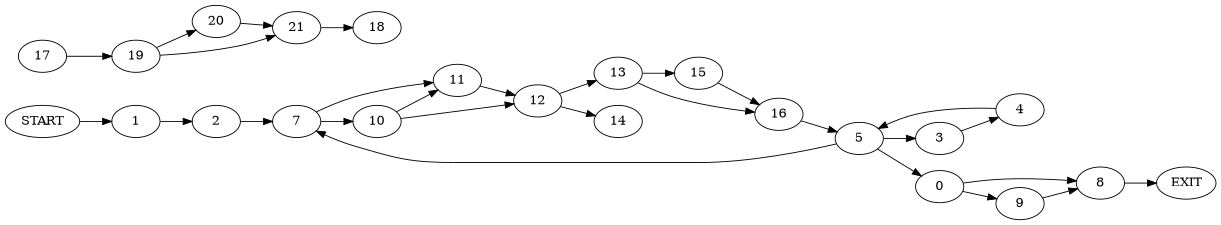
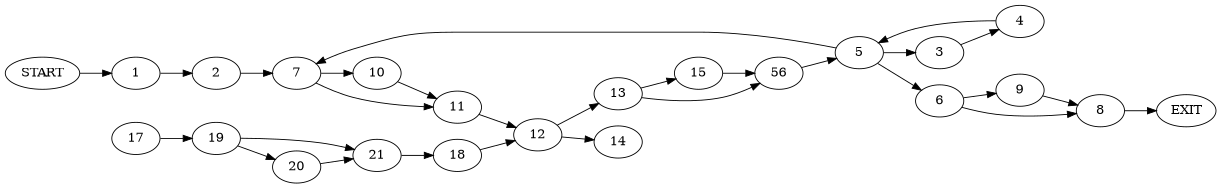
edge "10" -> "12": now "18" -> "12"
node "16": label "16" -> "56"
node "0": label "0" -> "6"
